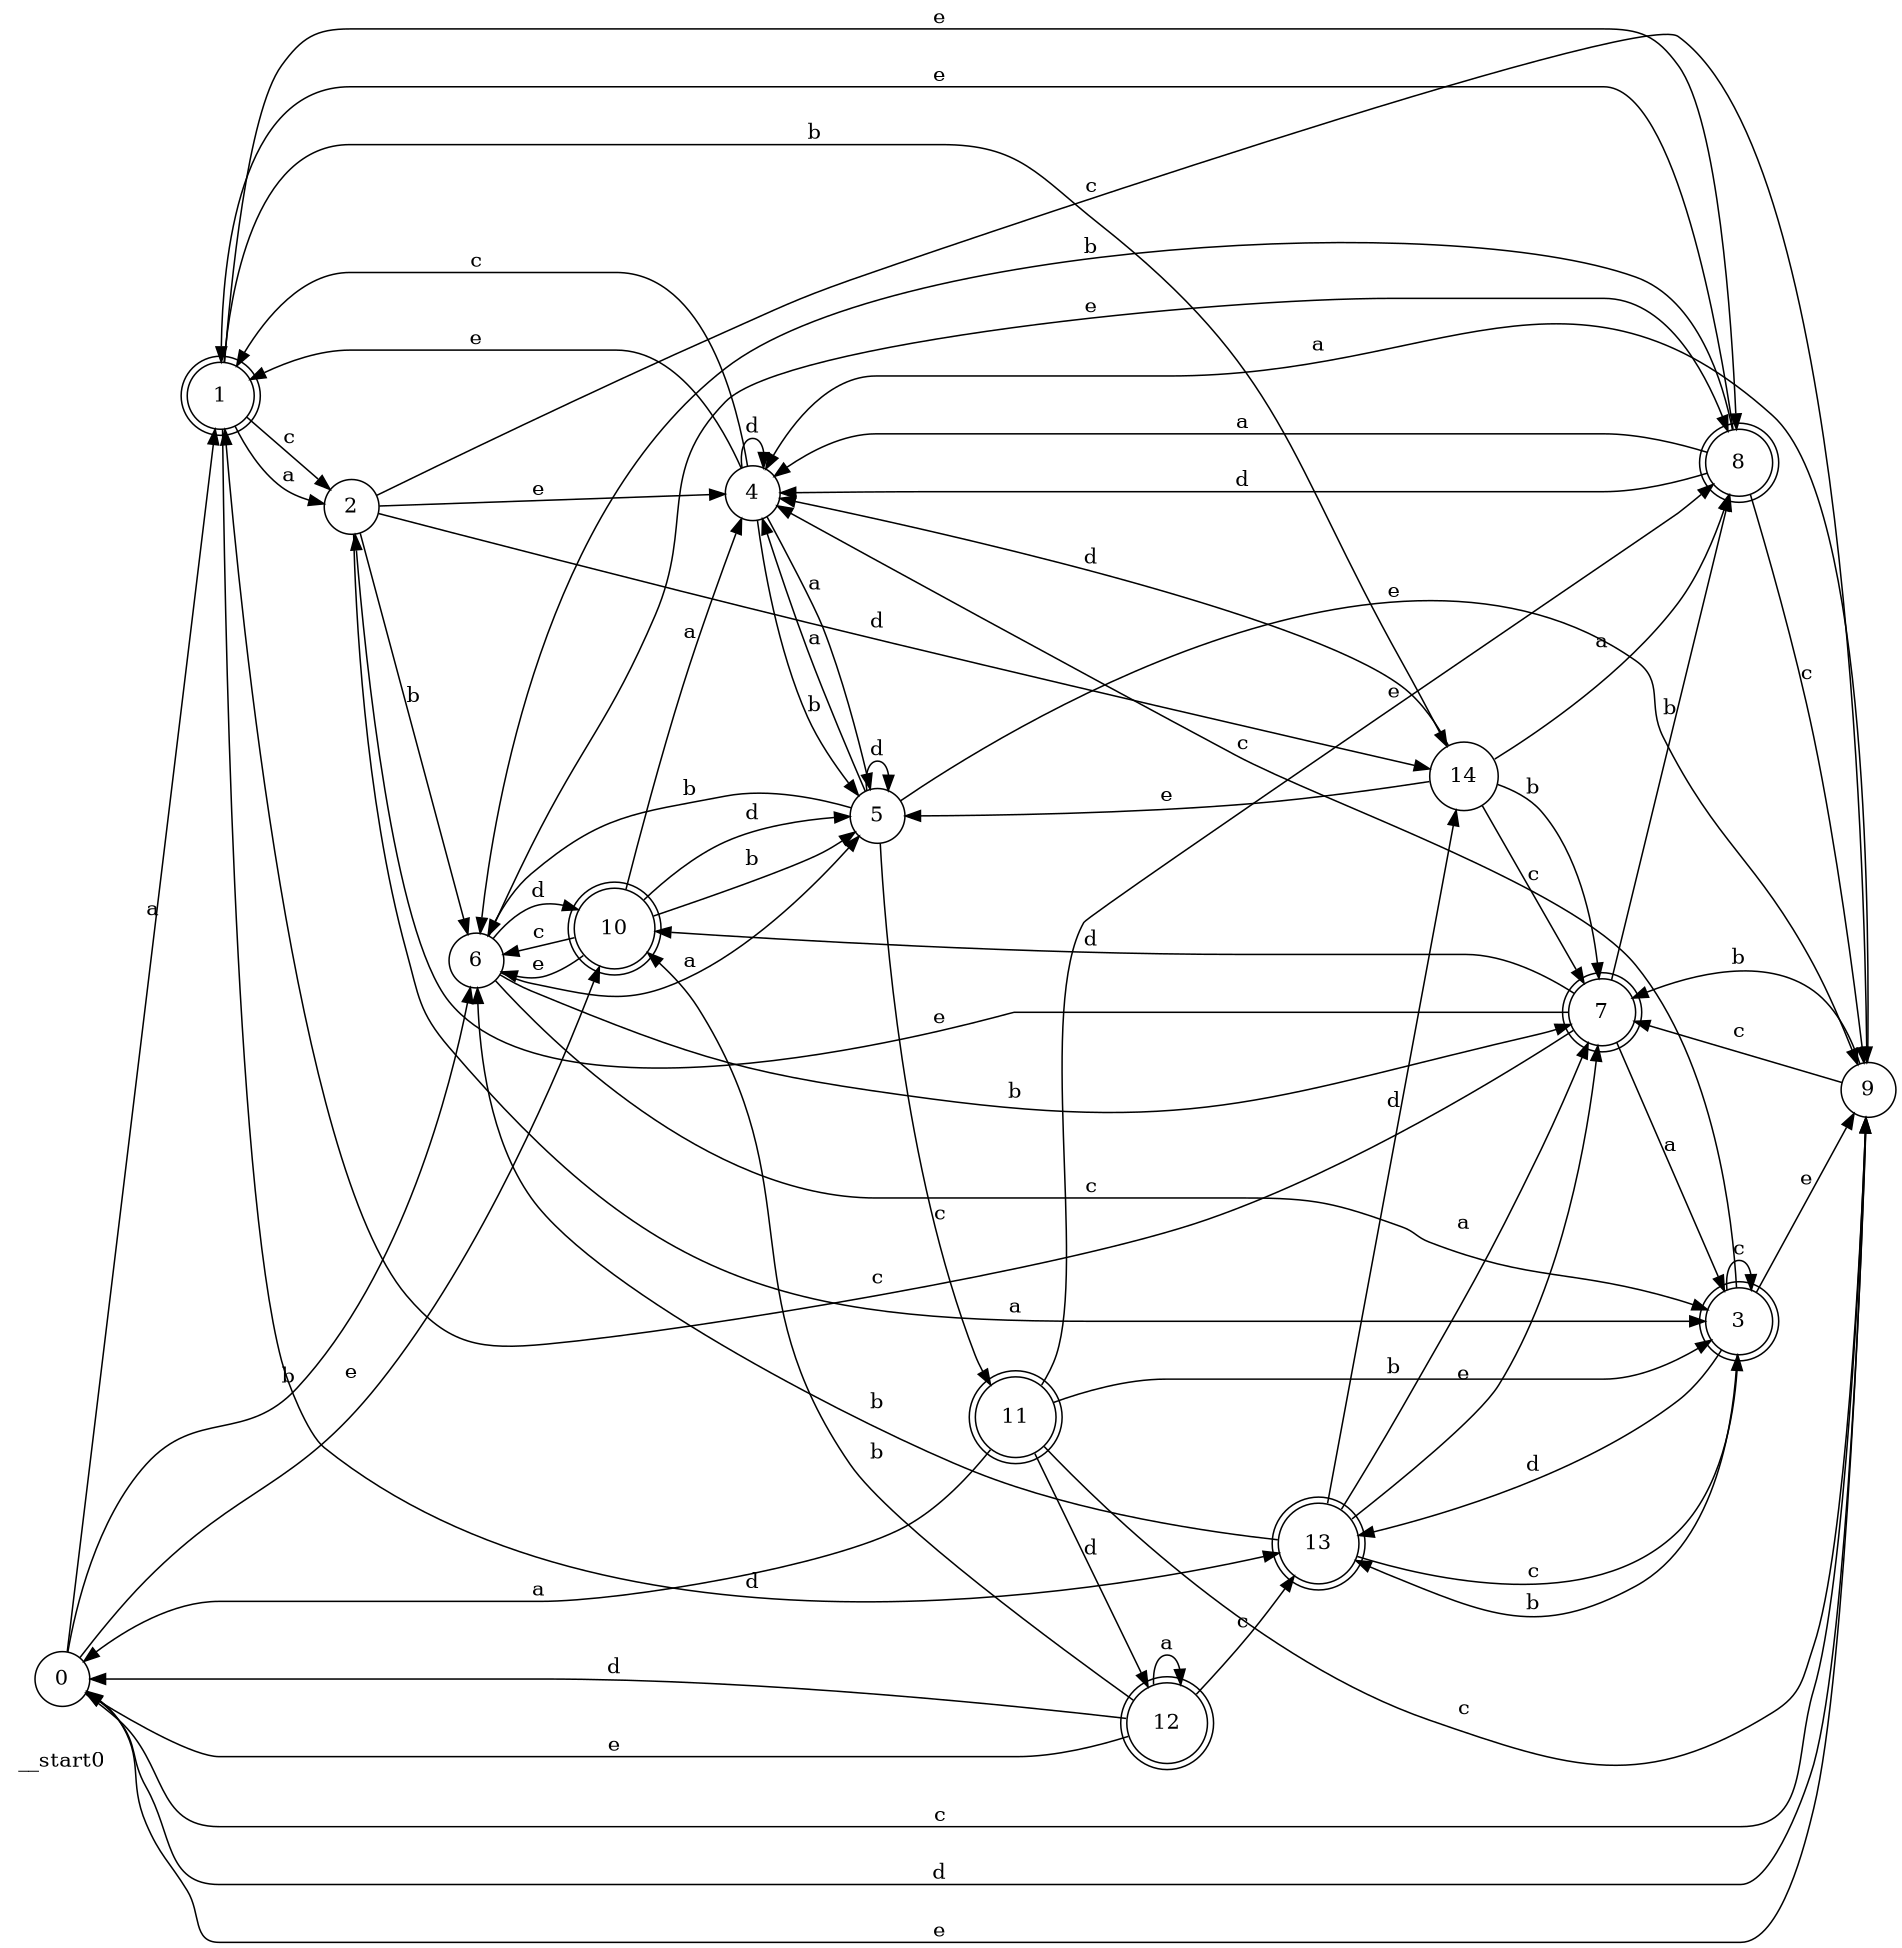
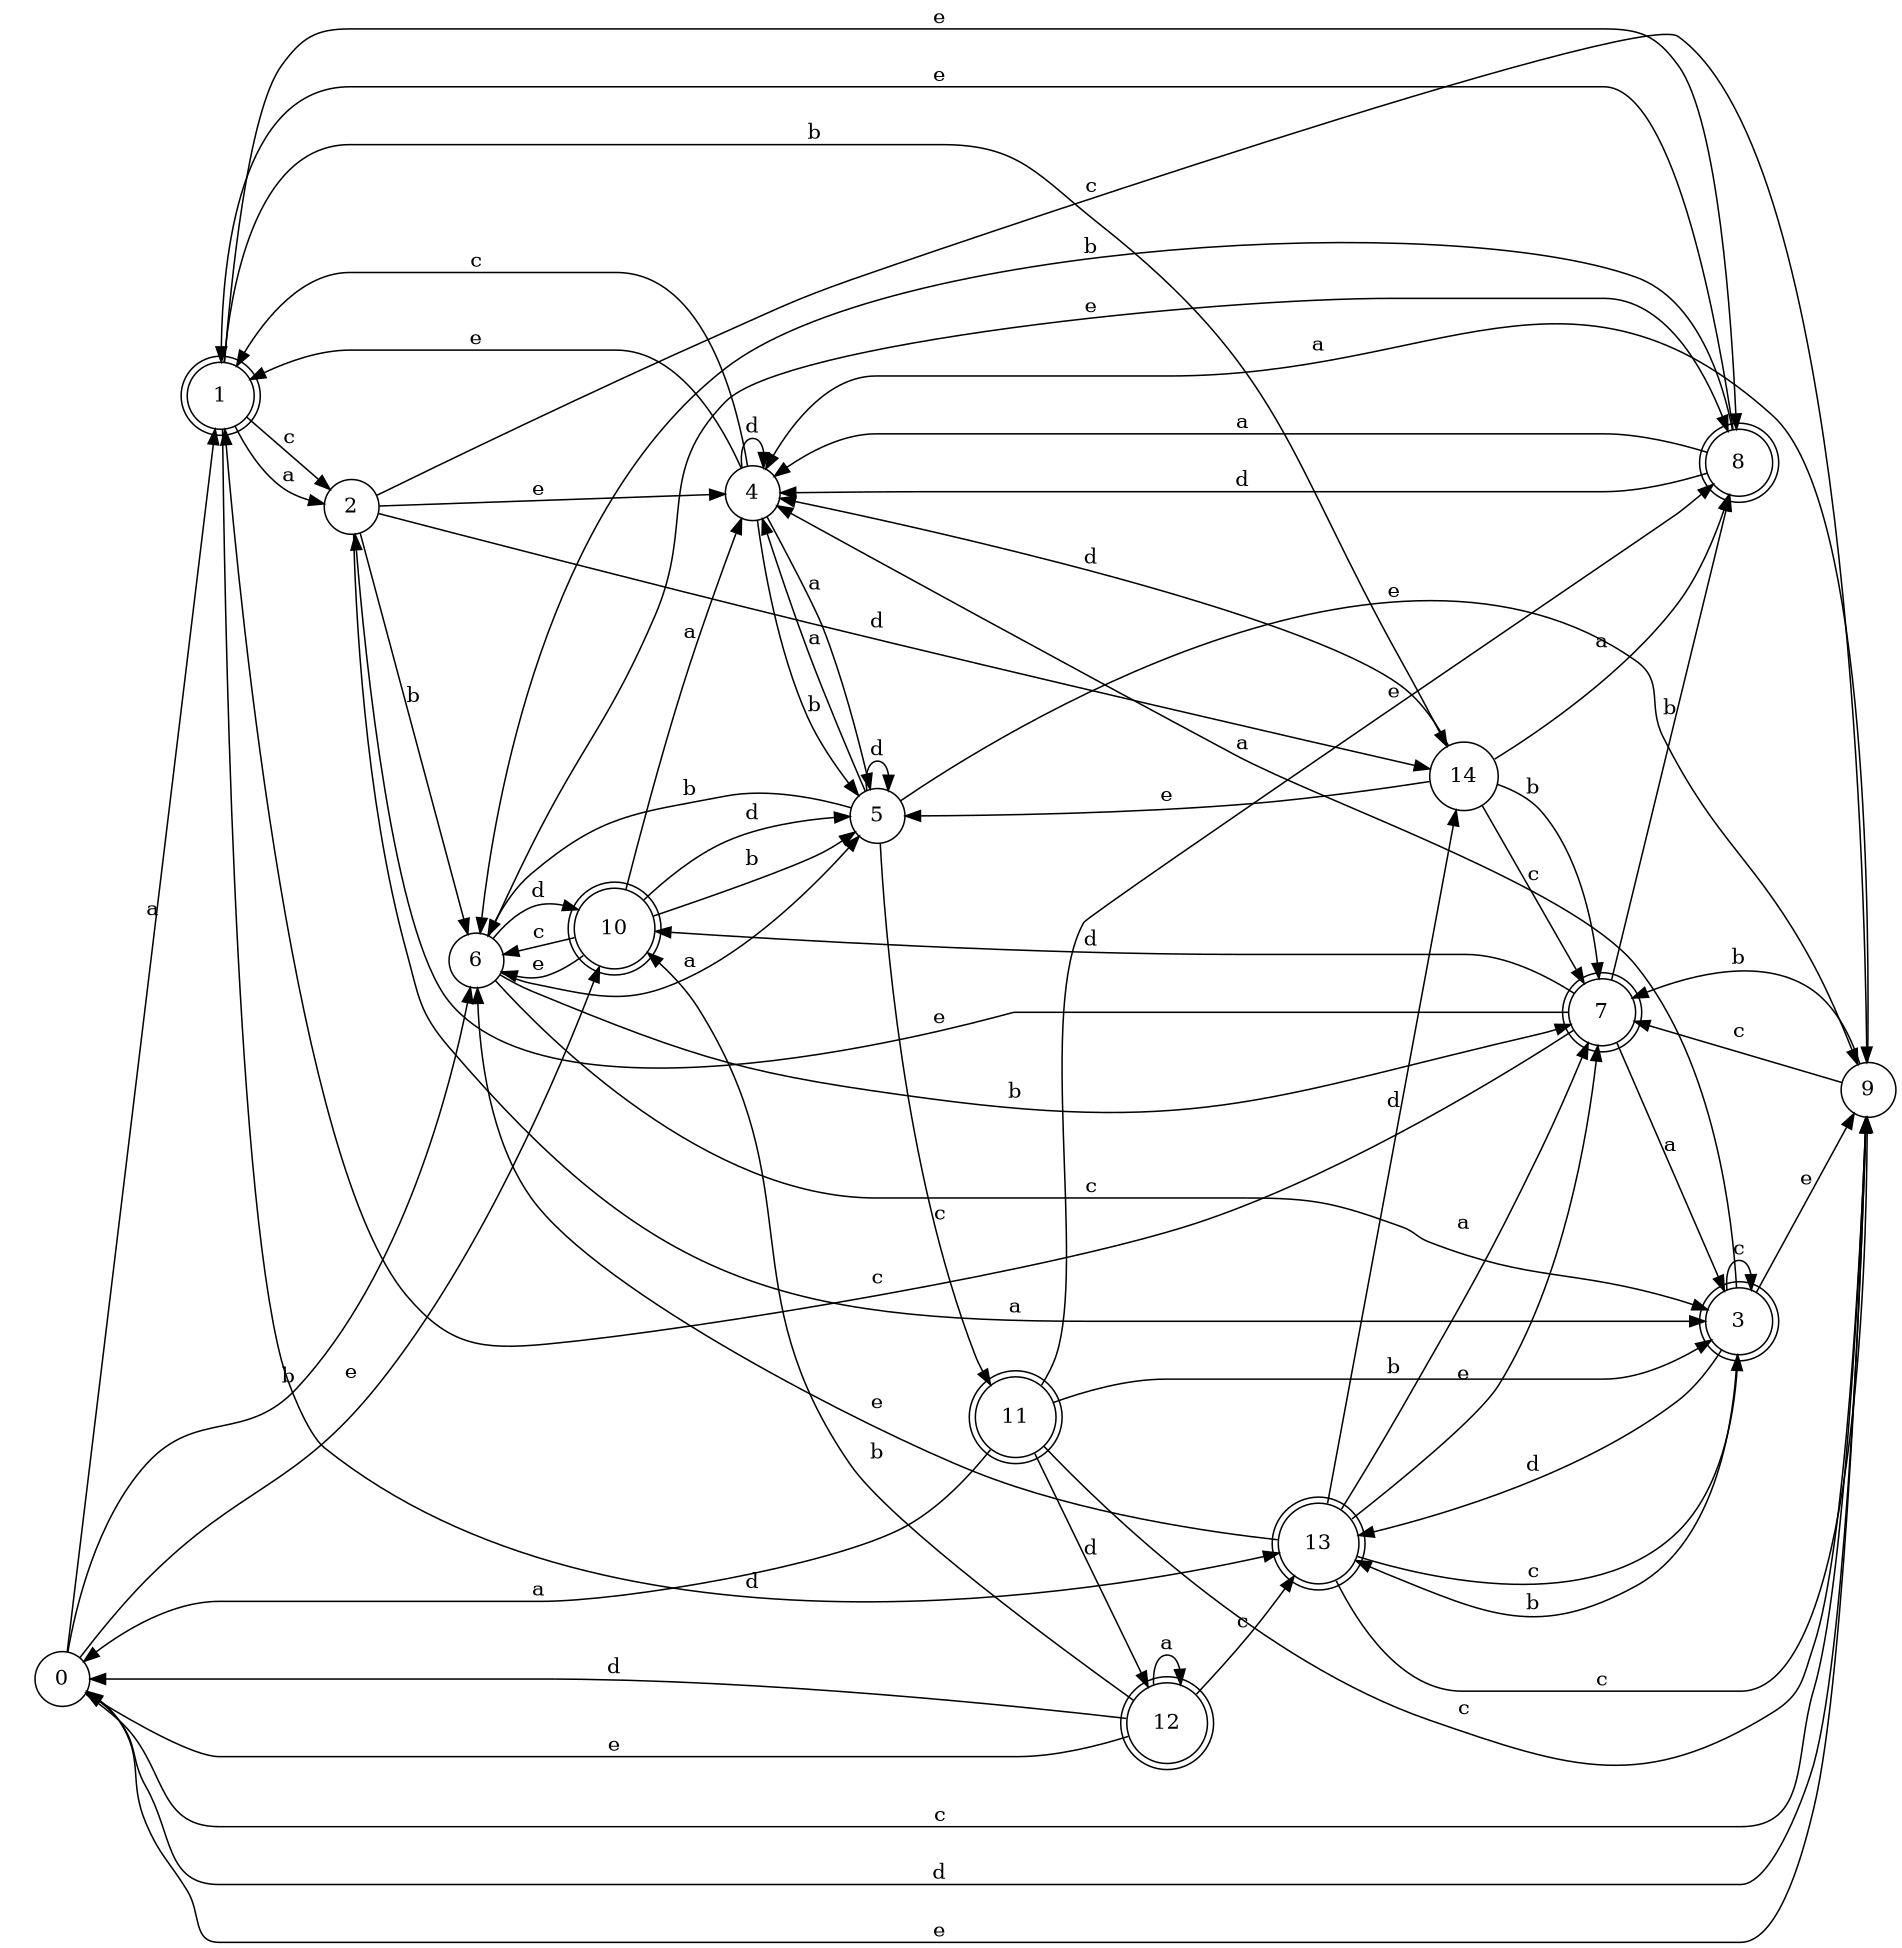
edge "3" -> "4": label "c" -> "a"
edge "8" -> "9": now "13" -> "9"
edge "13" -> "6": label "b" -> "e"
node "__start0": removed
